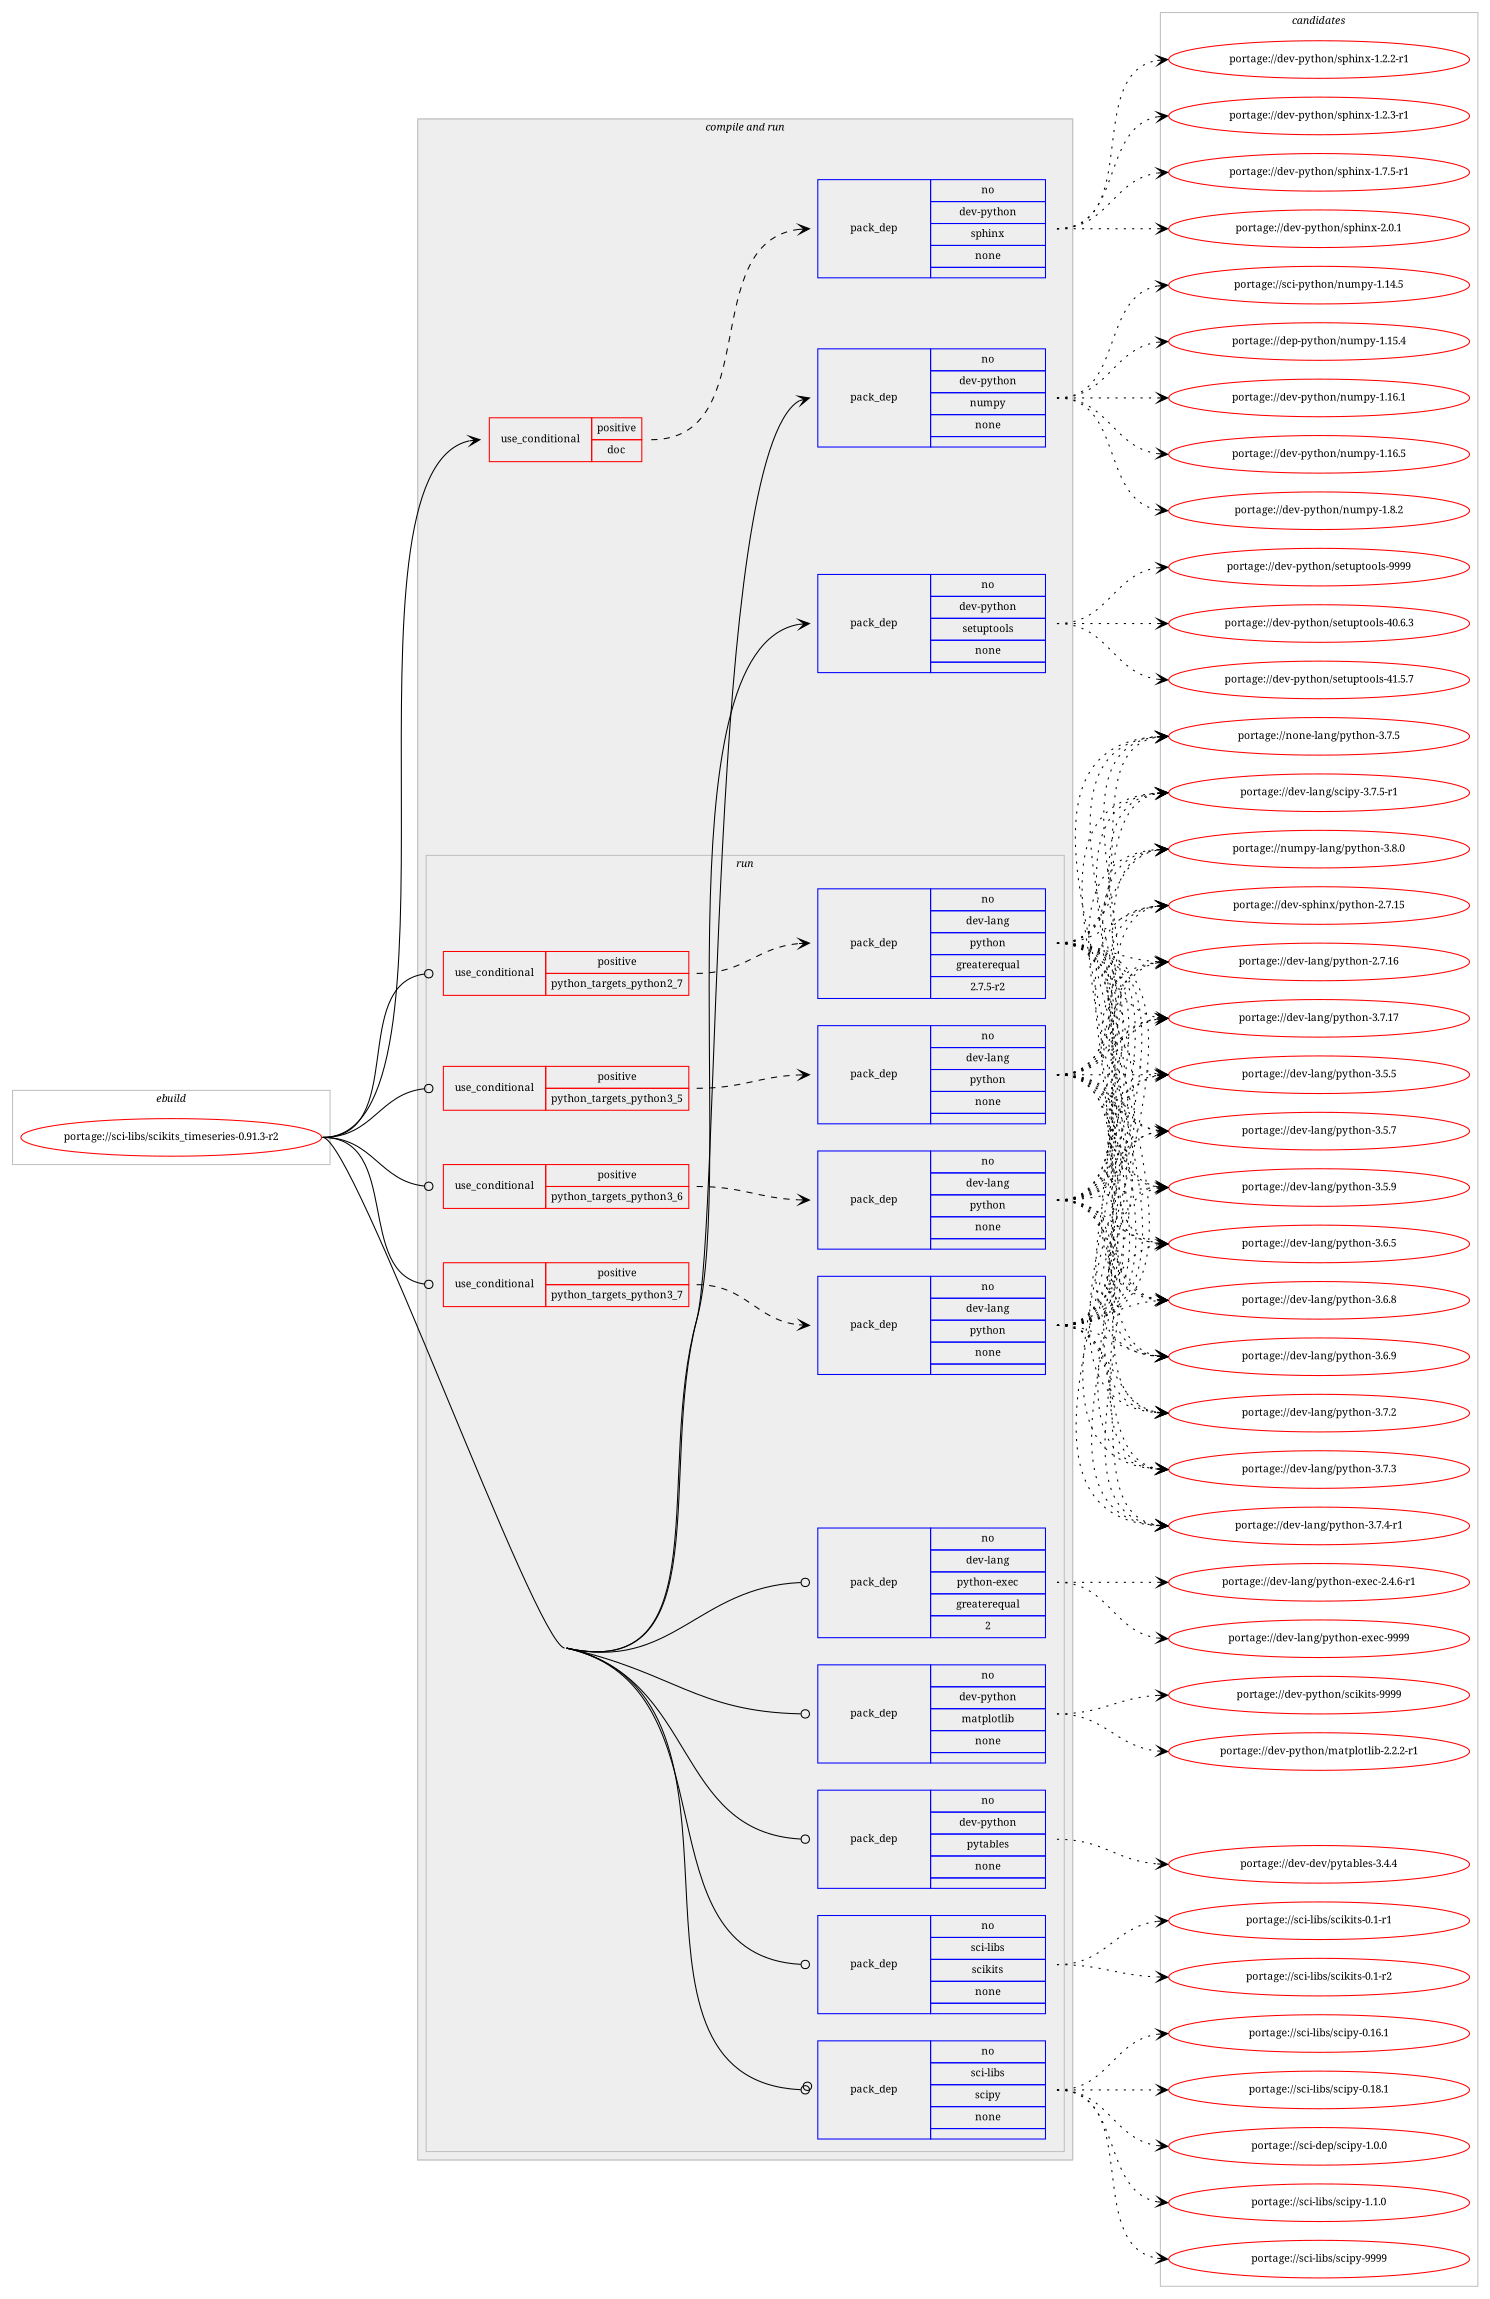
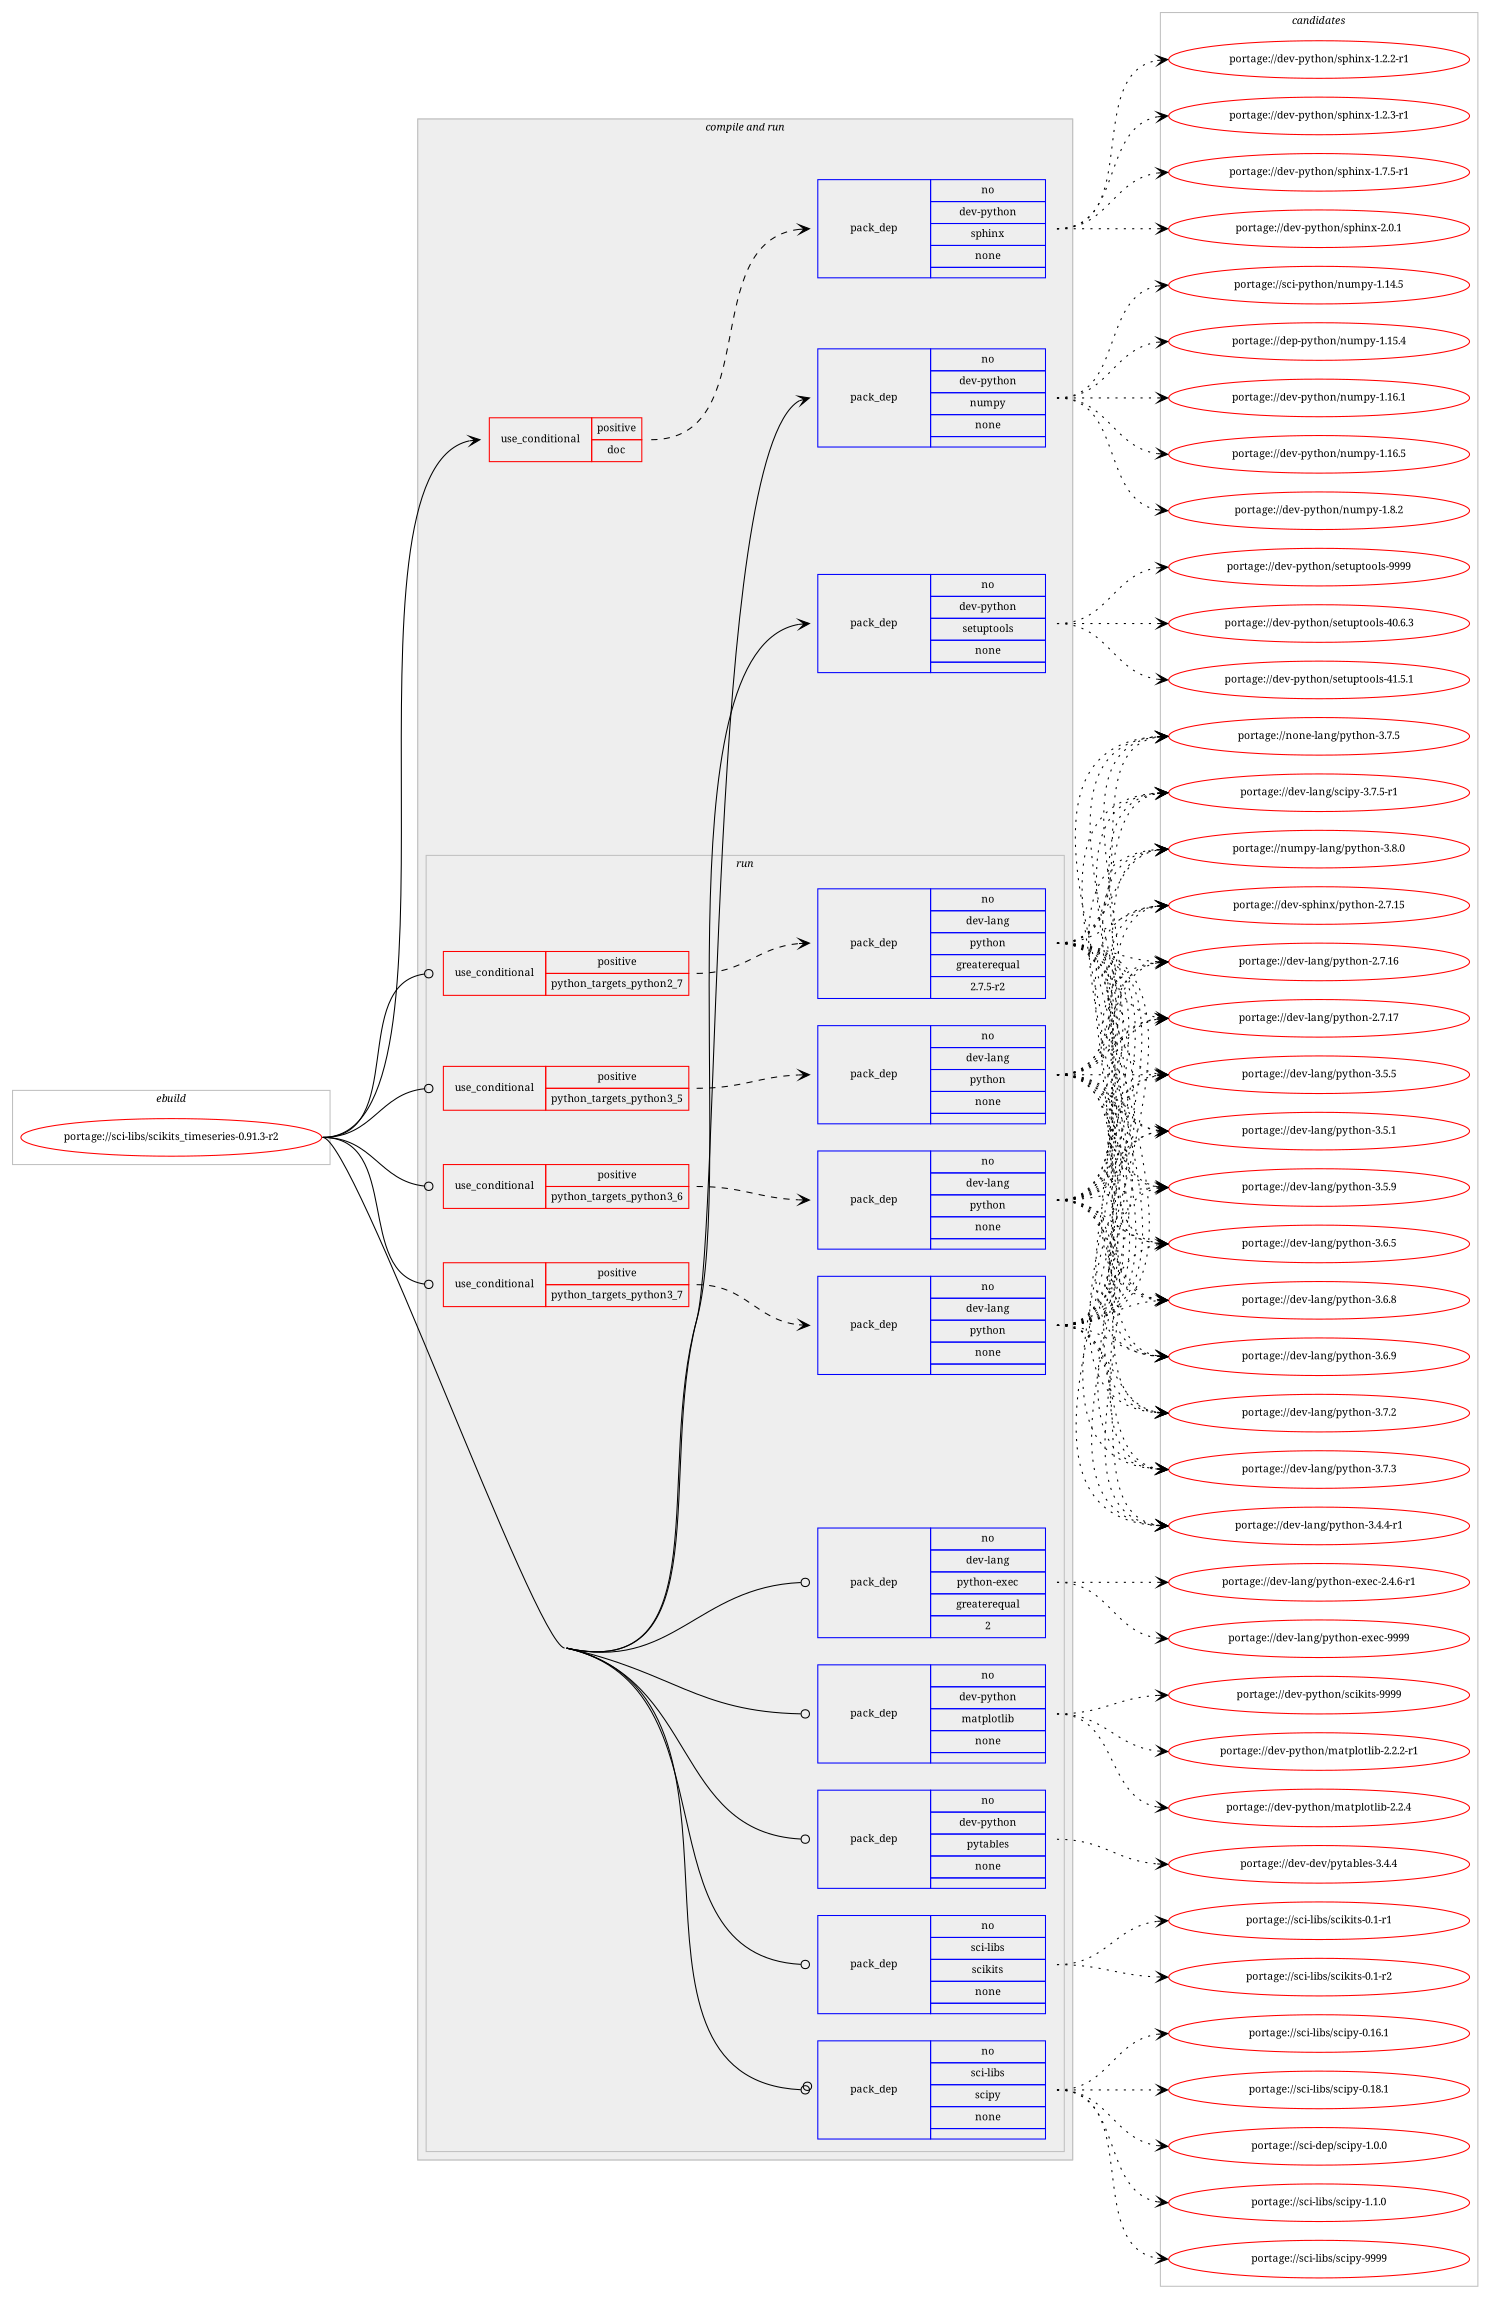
node "portage://dev-python/setuptools-41.5.7": label "portage://dev-python/setuptools-41.5.7" -> "portage://dev-python/setuptools-41.5.1"
node "portage://dev-lang/python-3.7.17": label "portage://dev-lang/python-3.7.17" -> "portage://dev-lang/python-2.7.17"
node "portage://dev-lang/python-3.5.7": label "portage://dev-lang/python-3.5.7" -> "portage://dev-lang/python-3.5.1"
node "portage://dev-lang/python-3.7.4-r1": label "portage://dev-lang/python-3.7.4-r1" -> "portage://dev-lang/python-3.4.4-r1"
node "portage://dev-python/matplotlib-2.2.4": added
